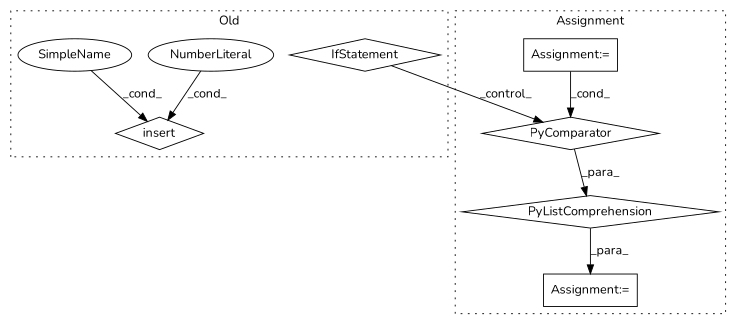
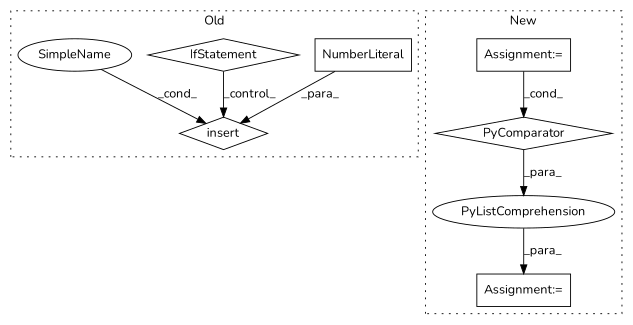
cluster "Assignment": label "Assignment" -> "New"
node "NumberLiteral": shape ellipse -> box
edge "IfStatement" -> "PyComparator": now "IfStatement" -> "insert"
edge "NumberLiteral" -> "insert": label "_cond_" -> "_para_"
node "PyListComprehension": shape diamond -> ellipse
